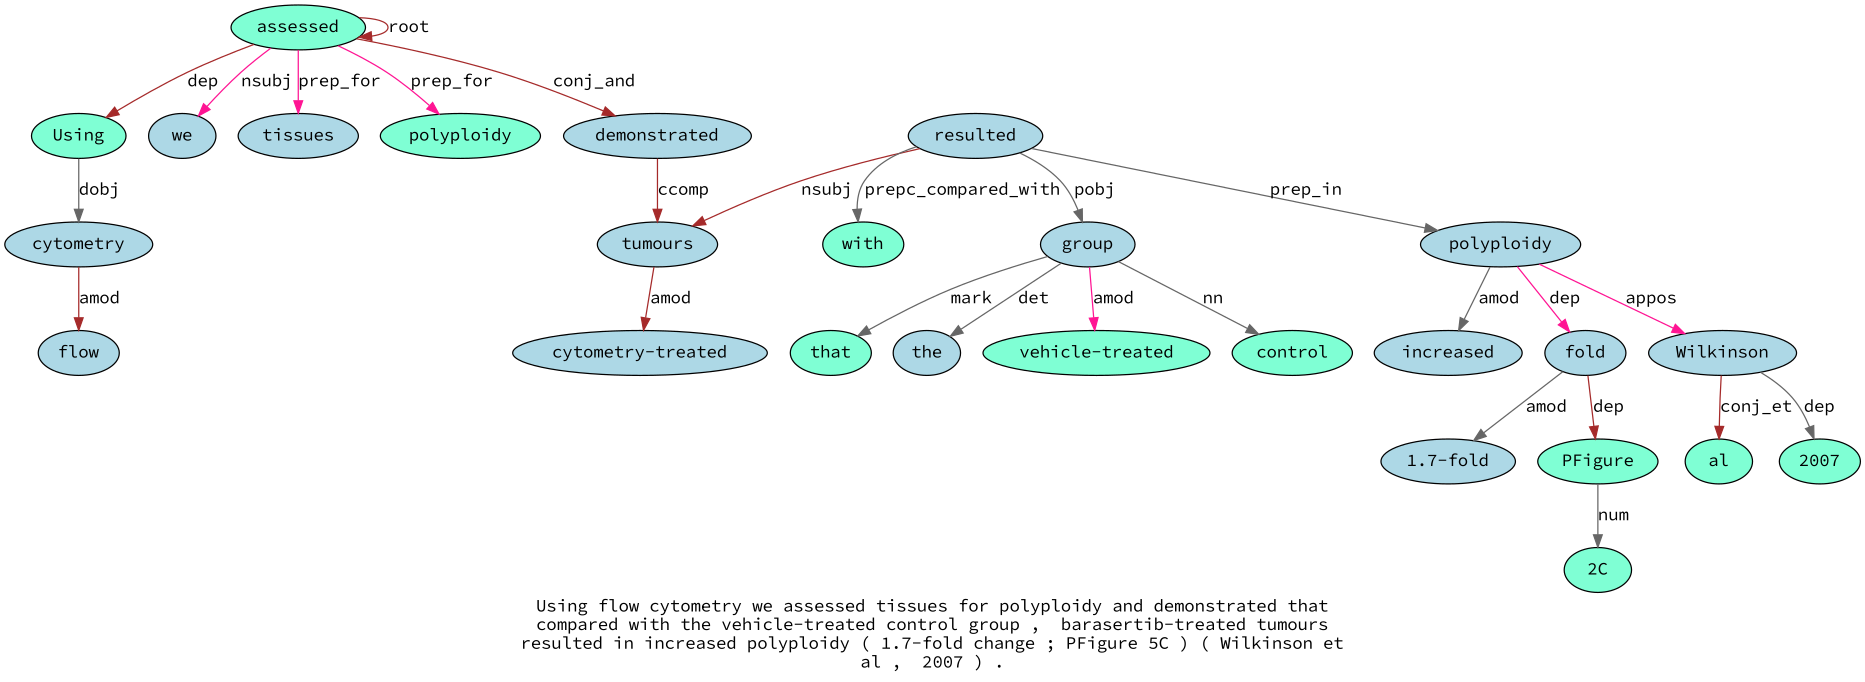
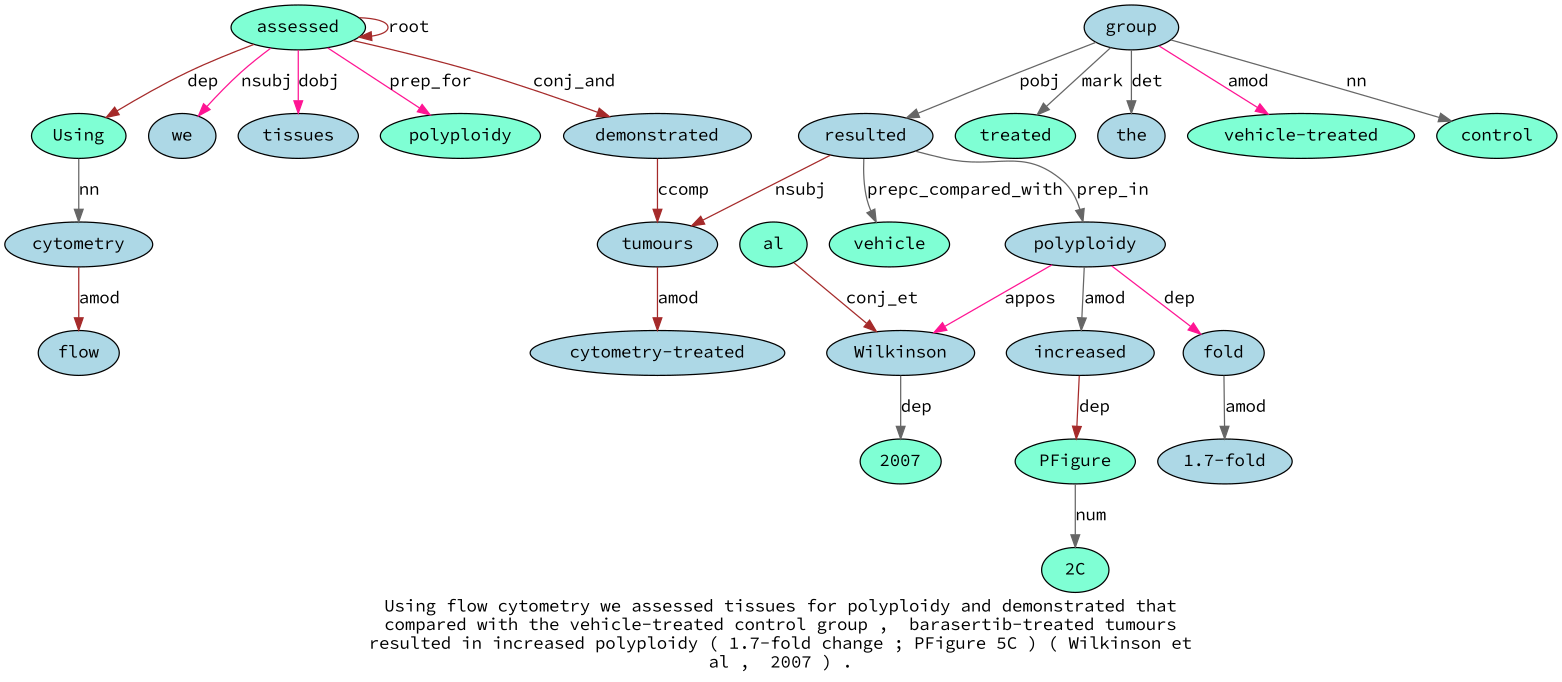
edge "assessed" -> "tissues": label "prep_for" -> "dobj"
edge "resulted" -> "group": reversed
edge "Using" -> "cytometry": label "dobj" -> "nn"
node "with": label "with" -> "vehicle"
node "that": label "that" -> "treated"
edge "fold" -> "PFigure": now "increased" -> "PFigure"
edge "Wilkinson" -> "al": reversed
